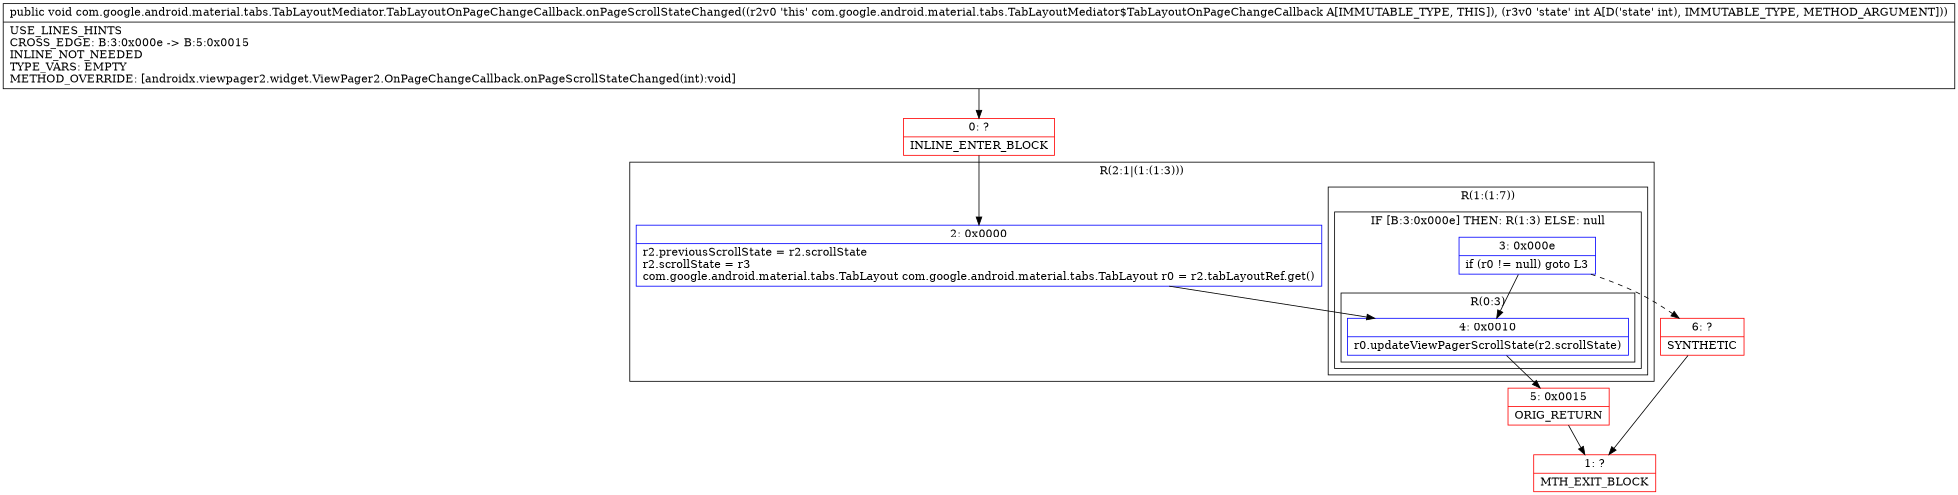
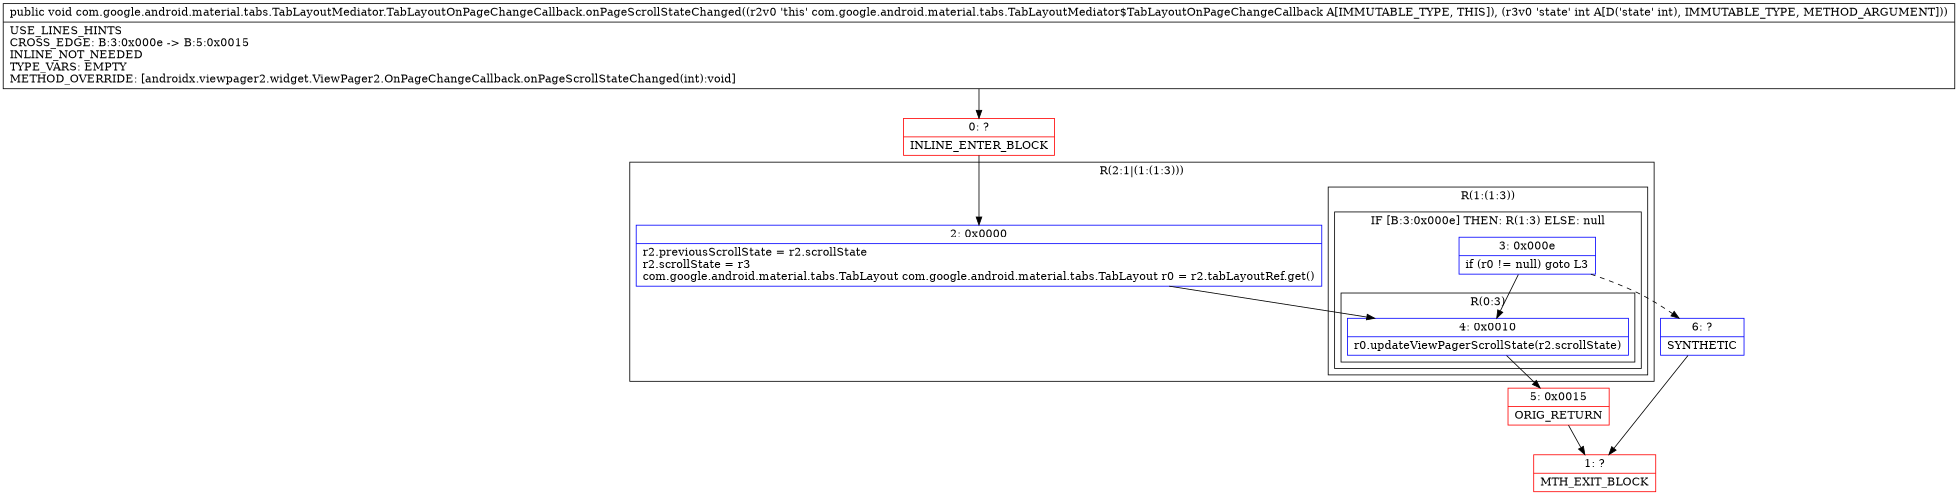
cluster "R(1:(1:7))": label "R(1:(1:7))" -> "R(1:(1:3))"
node "6: ?": color red -> blue
